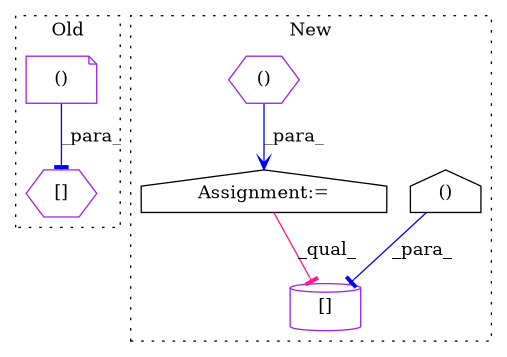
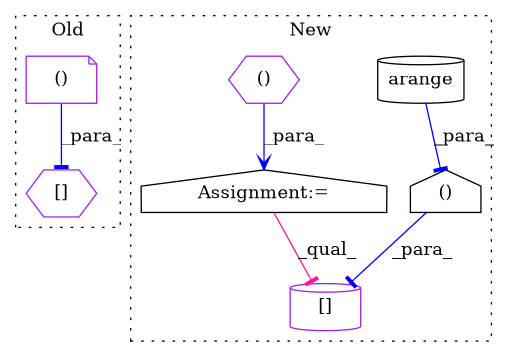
node "arange": added
